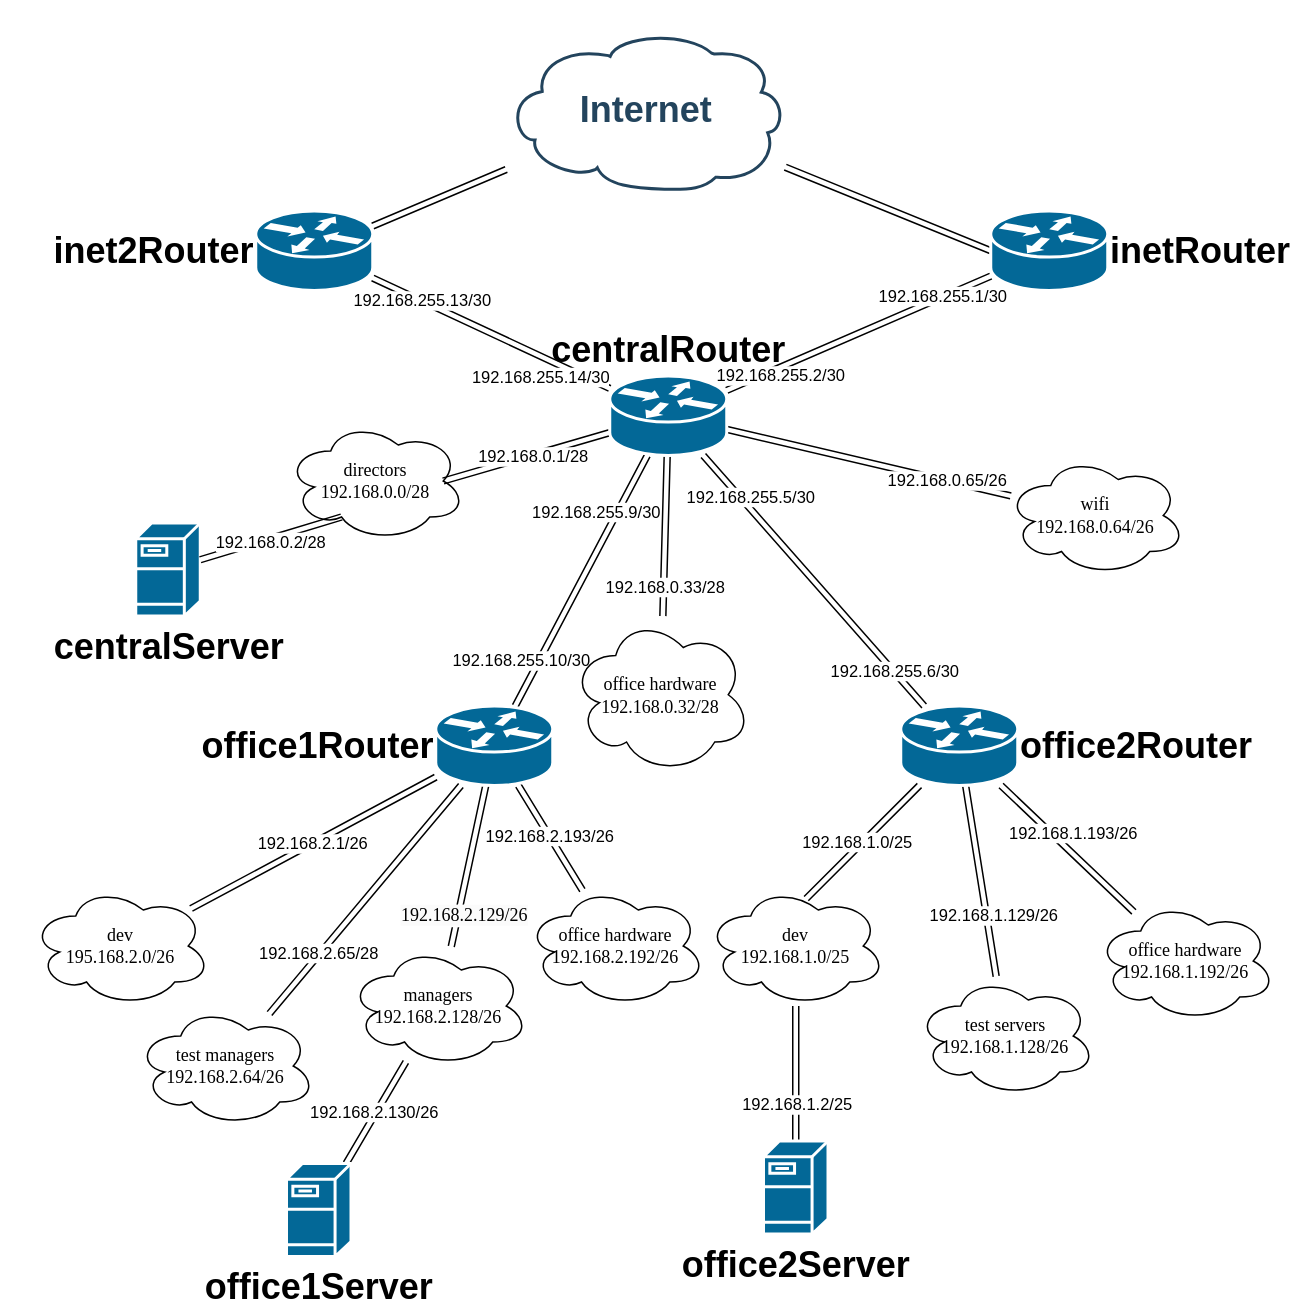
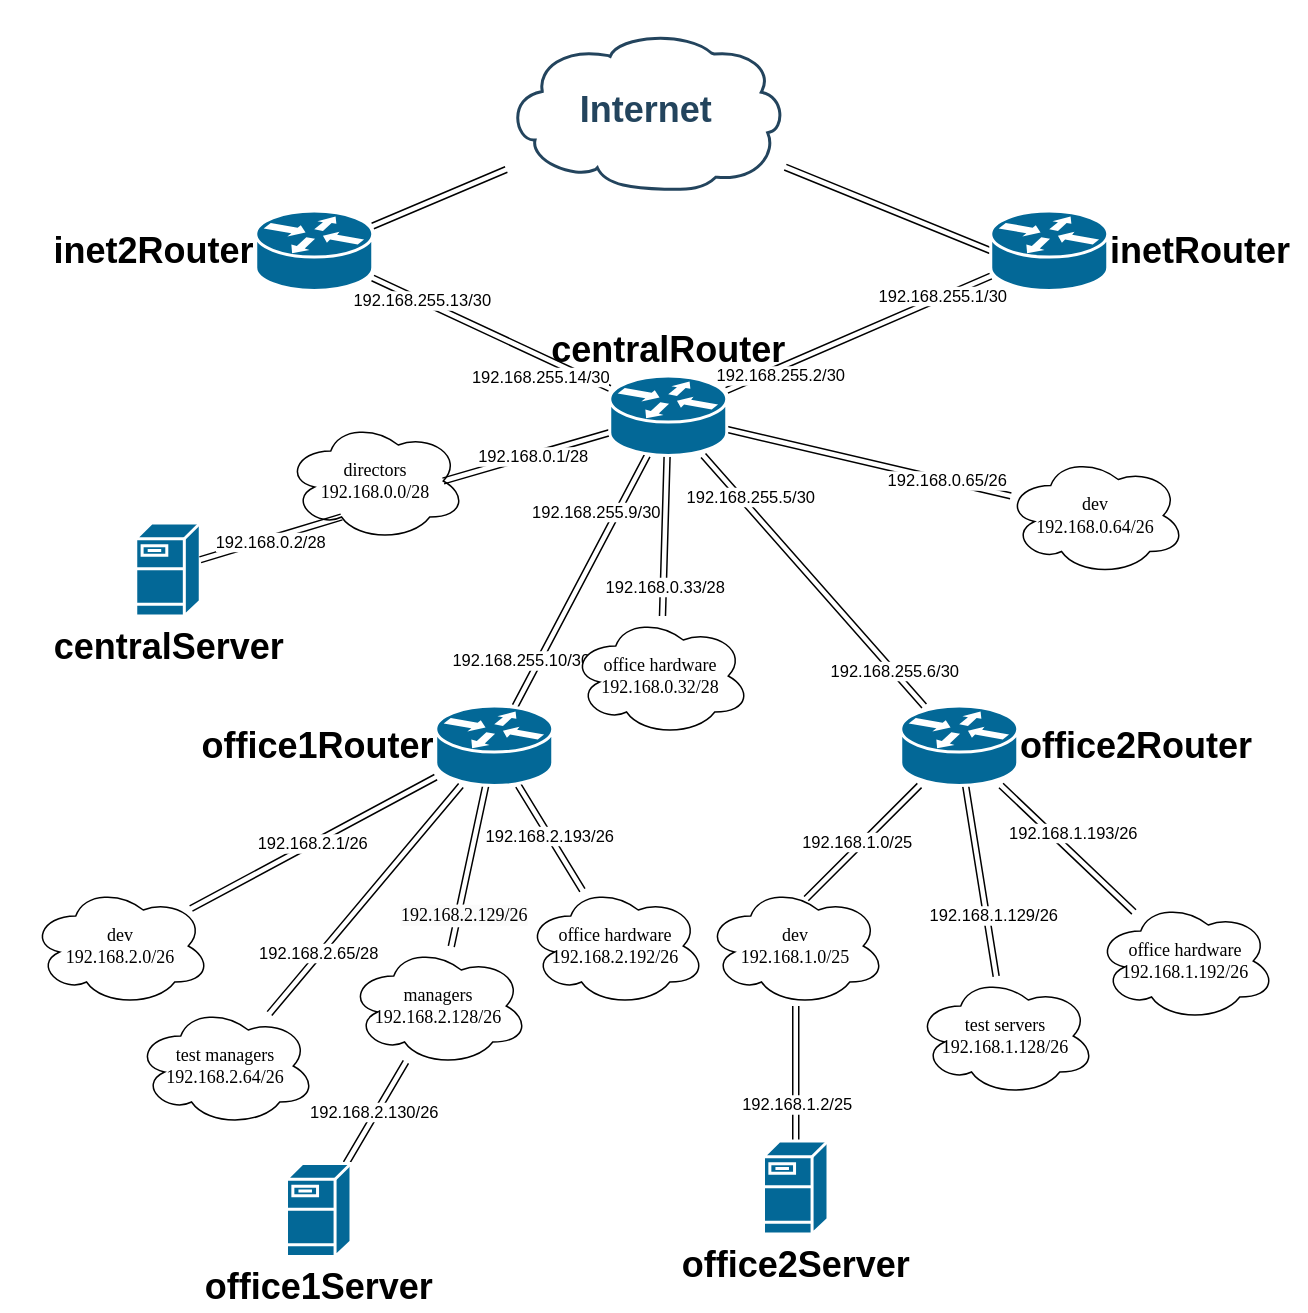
node "wifi 192.168.0.64/26": label "wifi 192.168.0.64/26" -> "dev 192.168.0.64/26"
node "office hardware 192.168.0.32/28": size 180x158 -> 180x120
node "dev 195.168.2.0/26": label "dev 195.168.2.0/26" -> "dev 192.168.2.0/26"
